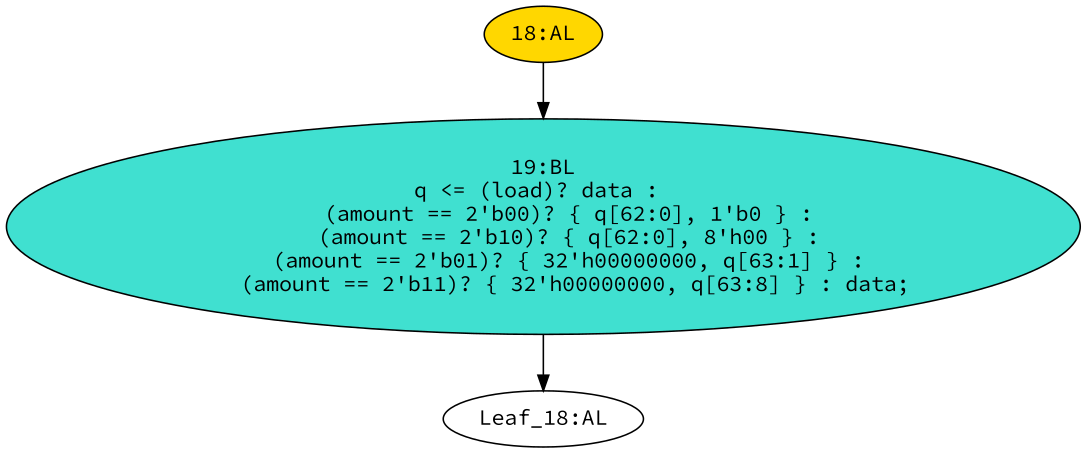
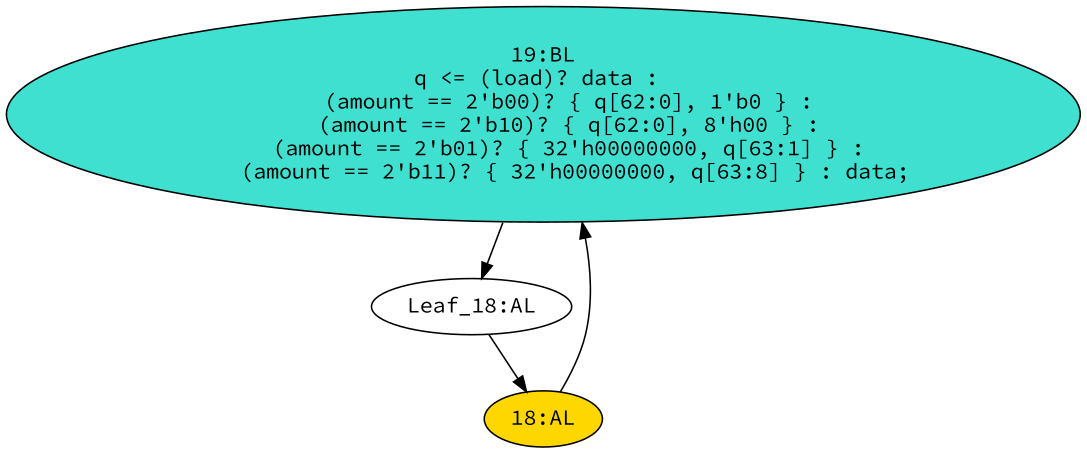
edge "Leaf_18:AL" -> "18:AL": added
